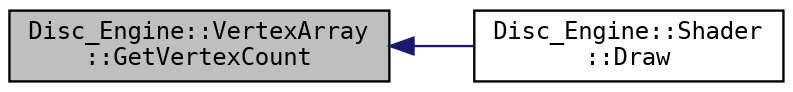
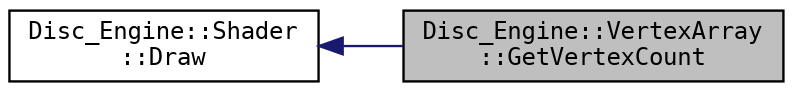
edge "Disc_Engine::Shader ::Draw" -> "Disc_Engine::VertexArray ::GetVertexCount": reversed
